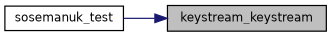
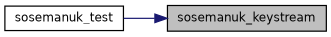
node "keystream_keystream": label "keystream_keystream" -> "sosemanuk_keystream"
